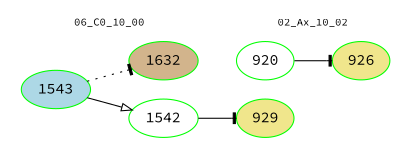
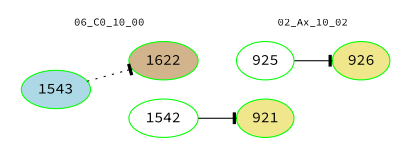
node "1632": label "1632" -> "1622"
node "920": label "920" -> "925"
edge "1543" -> "1542": removed
node "929": label "929" -> "921"
